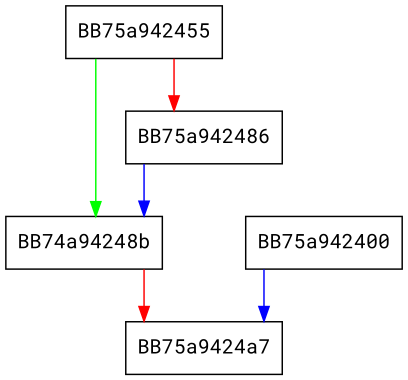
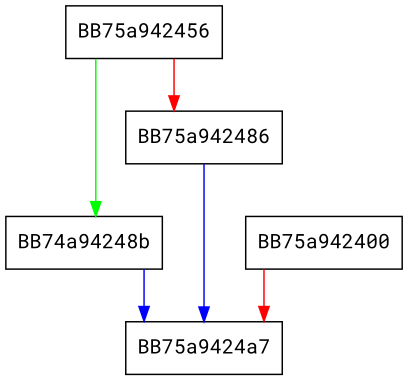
node "BB75a942455": label "BB75a942455" -> "BB75a942456"
edge "BB75a942486" -> "BB74a94248b": now "BB75a942486" -> "BB75a9424a7"
edge "BB74a94248b" -> "BB75a9424a7": color red -> blue
edge "BB75a942400" -> "BB75a9424a7": color blue -> red
